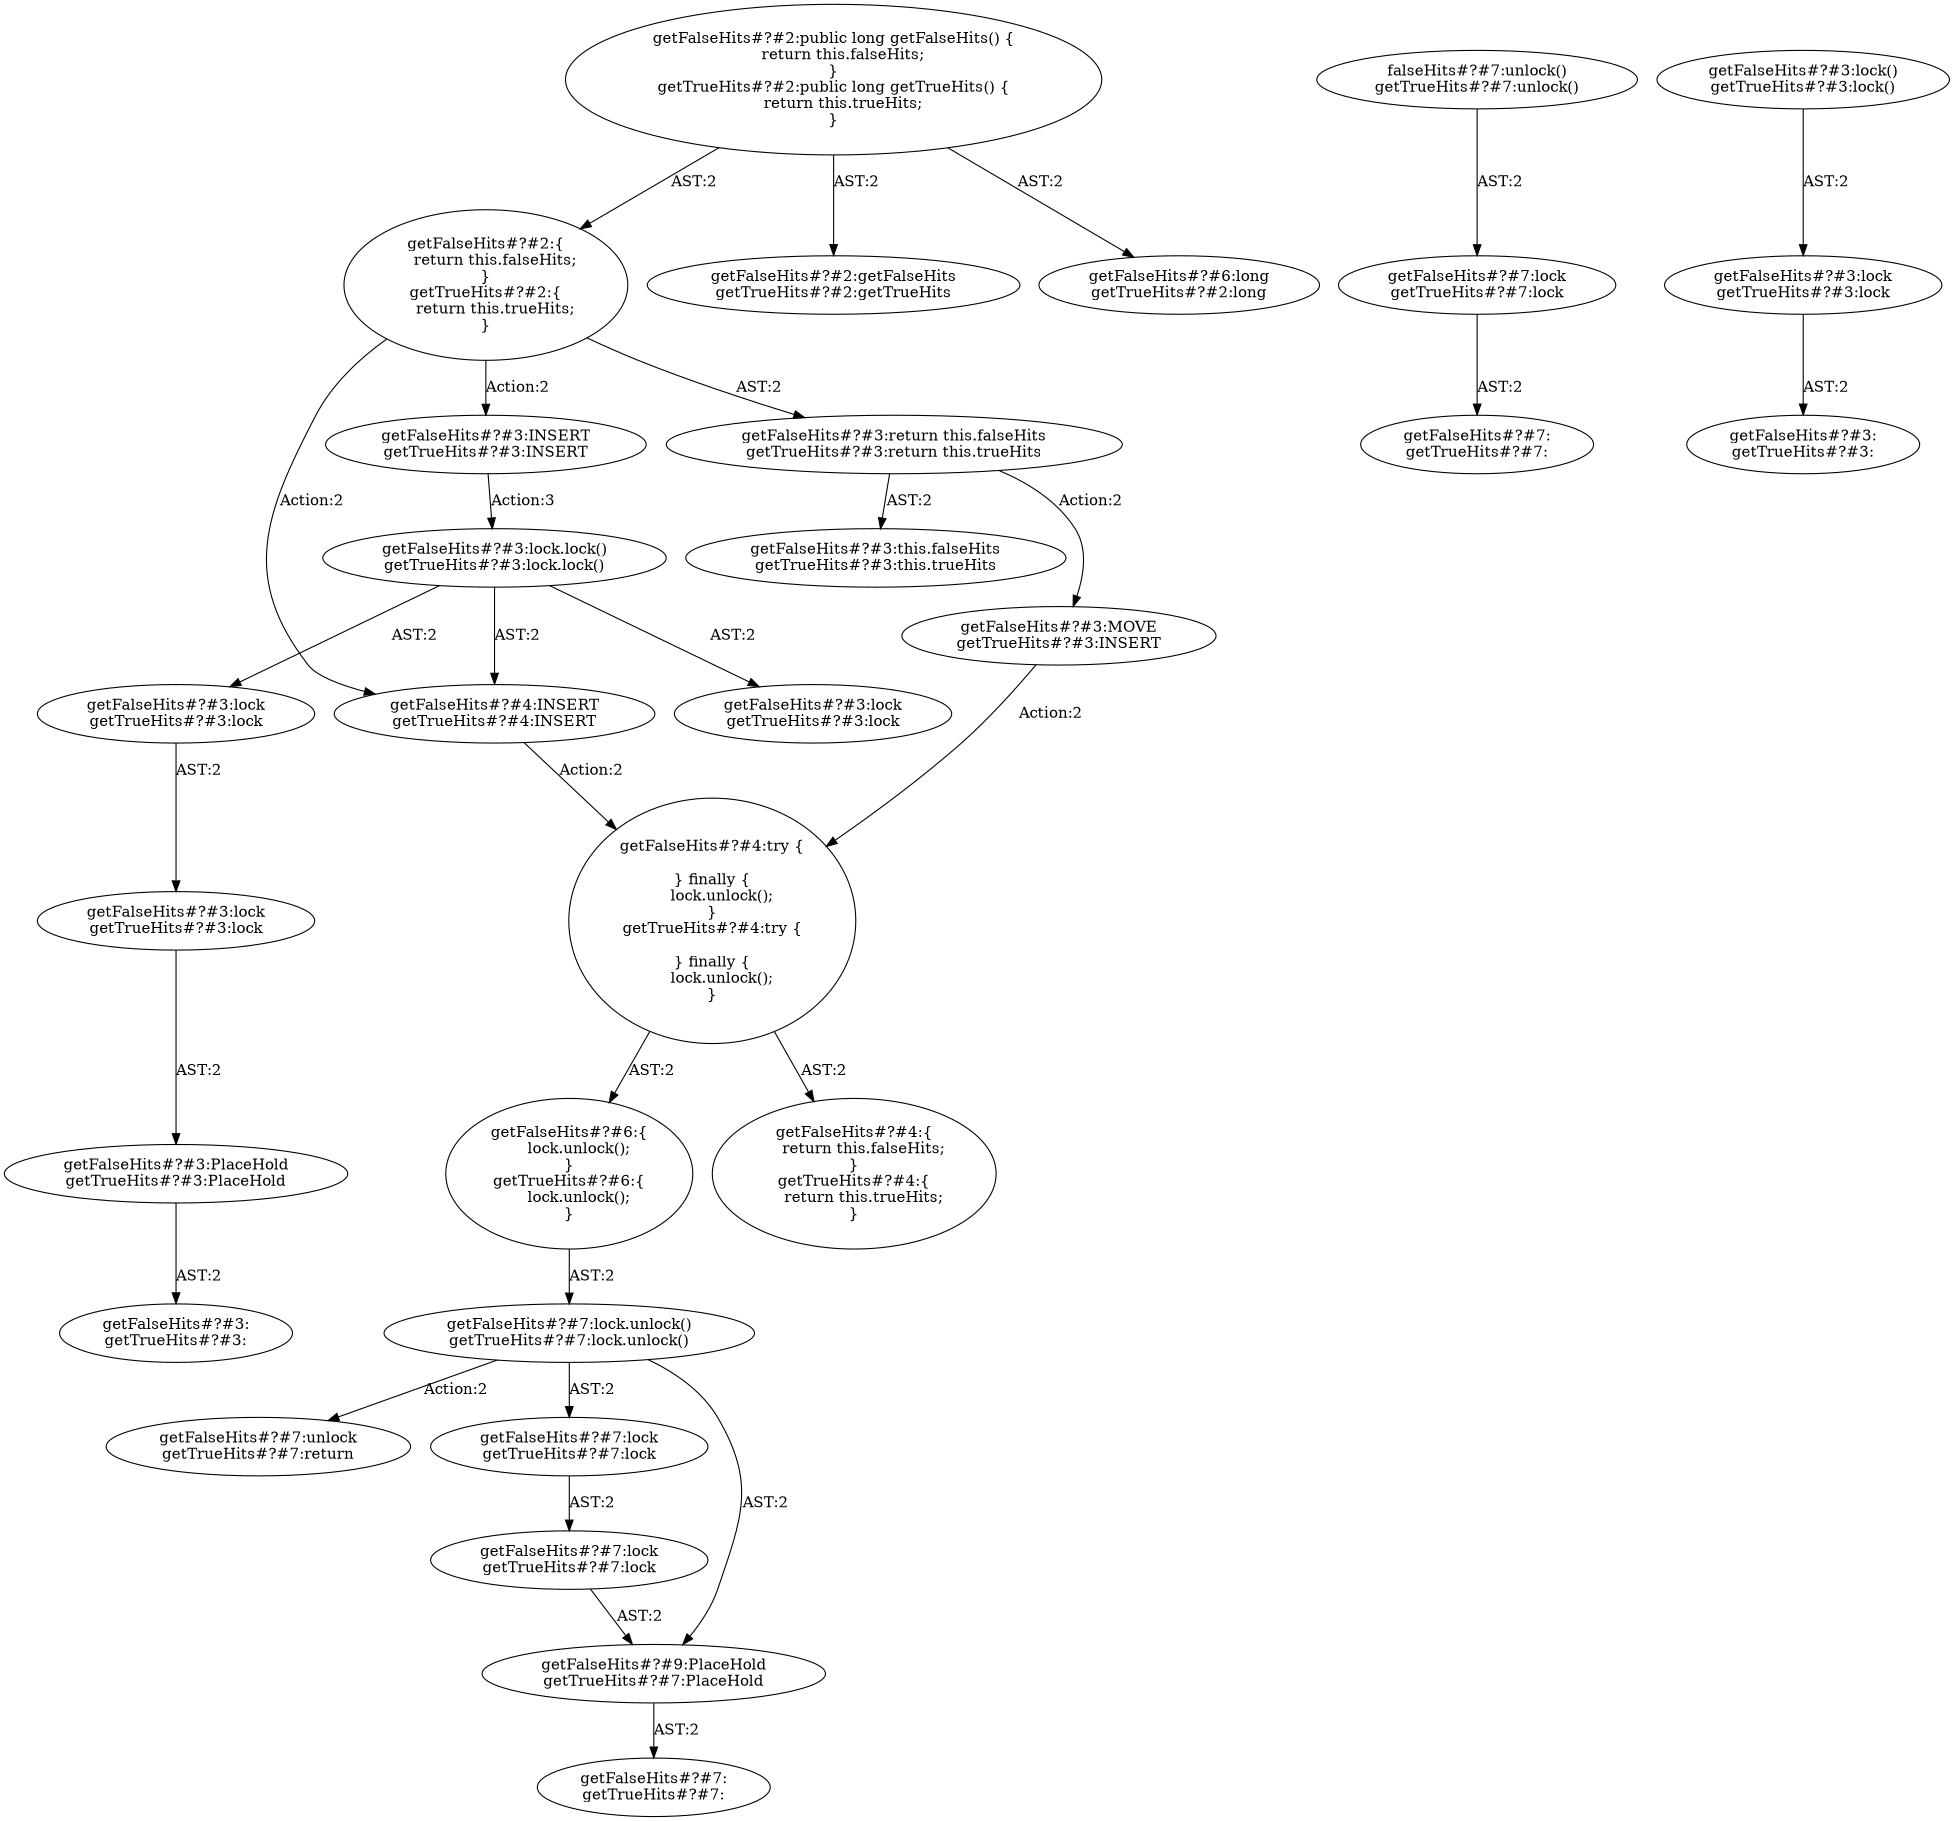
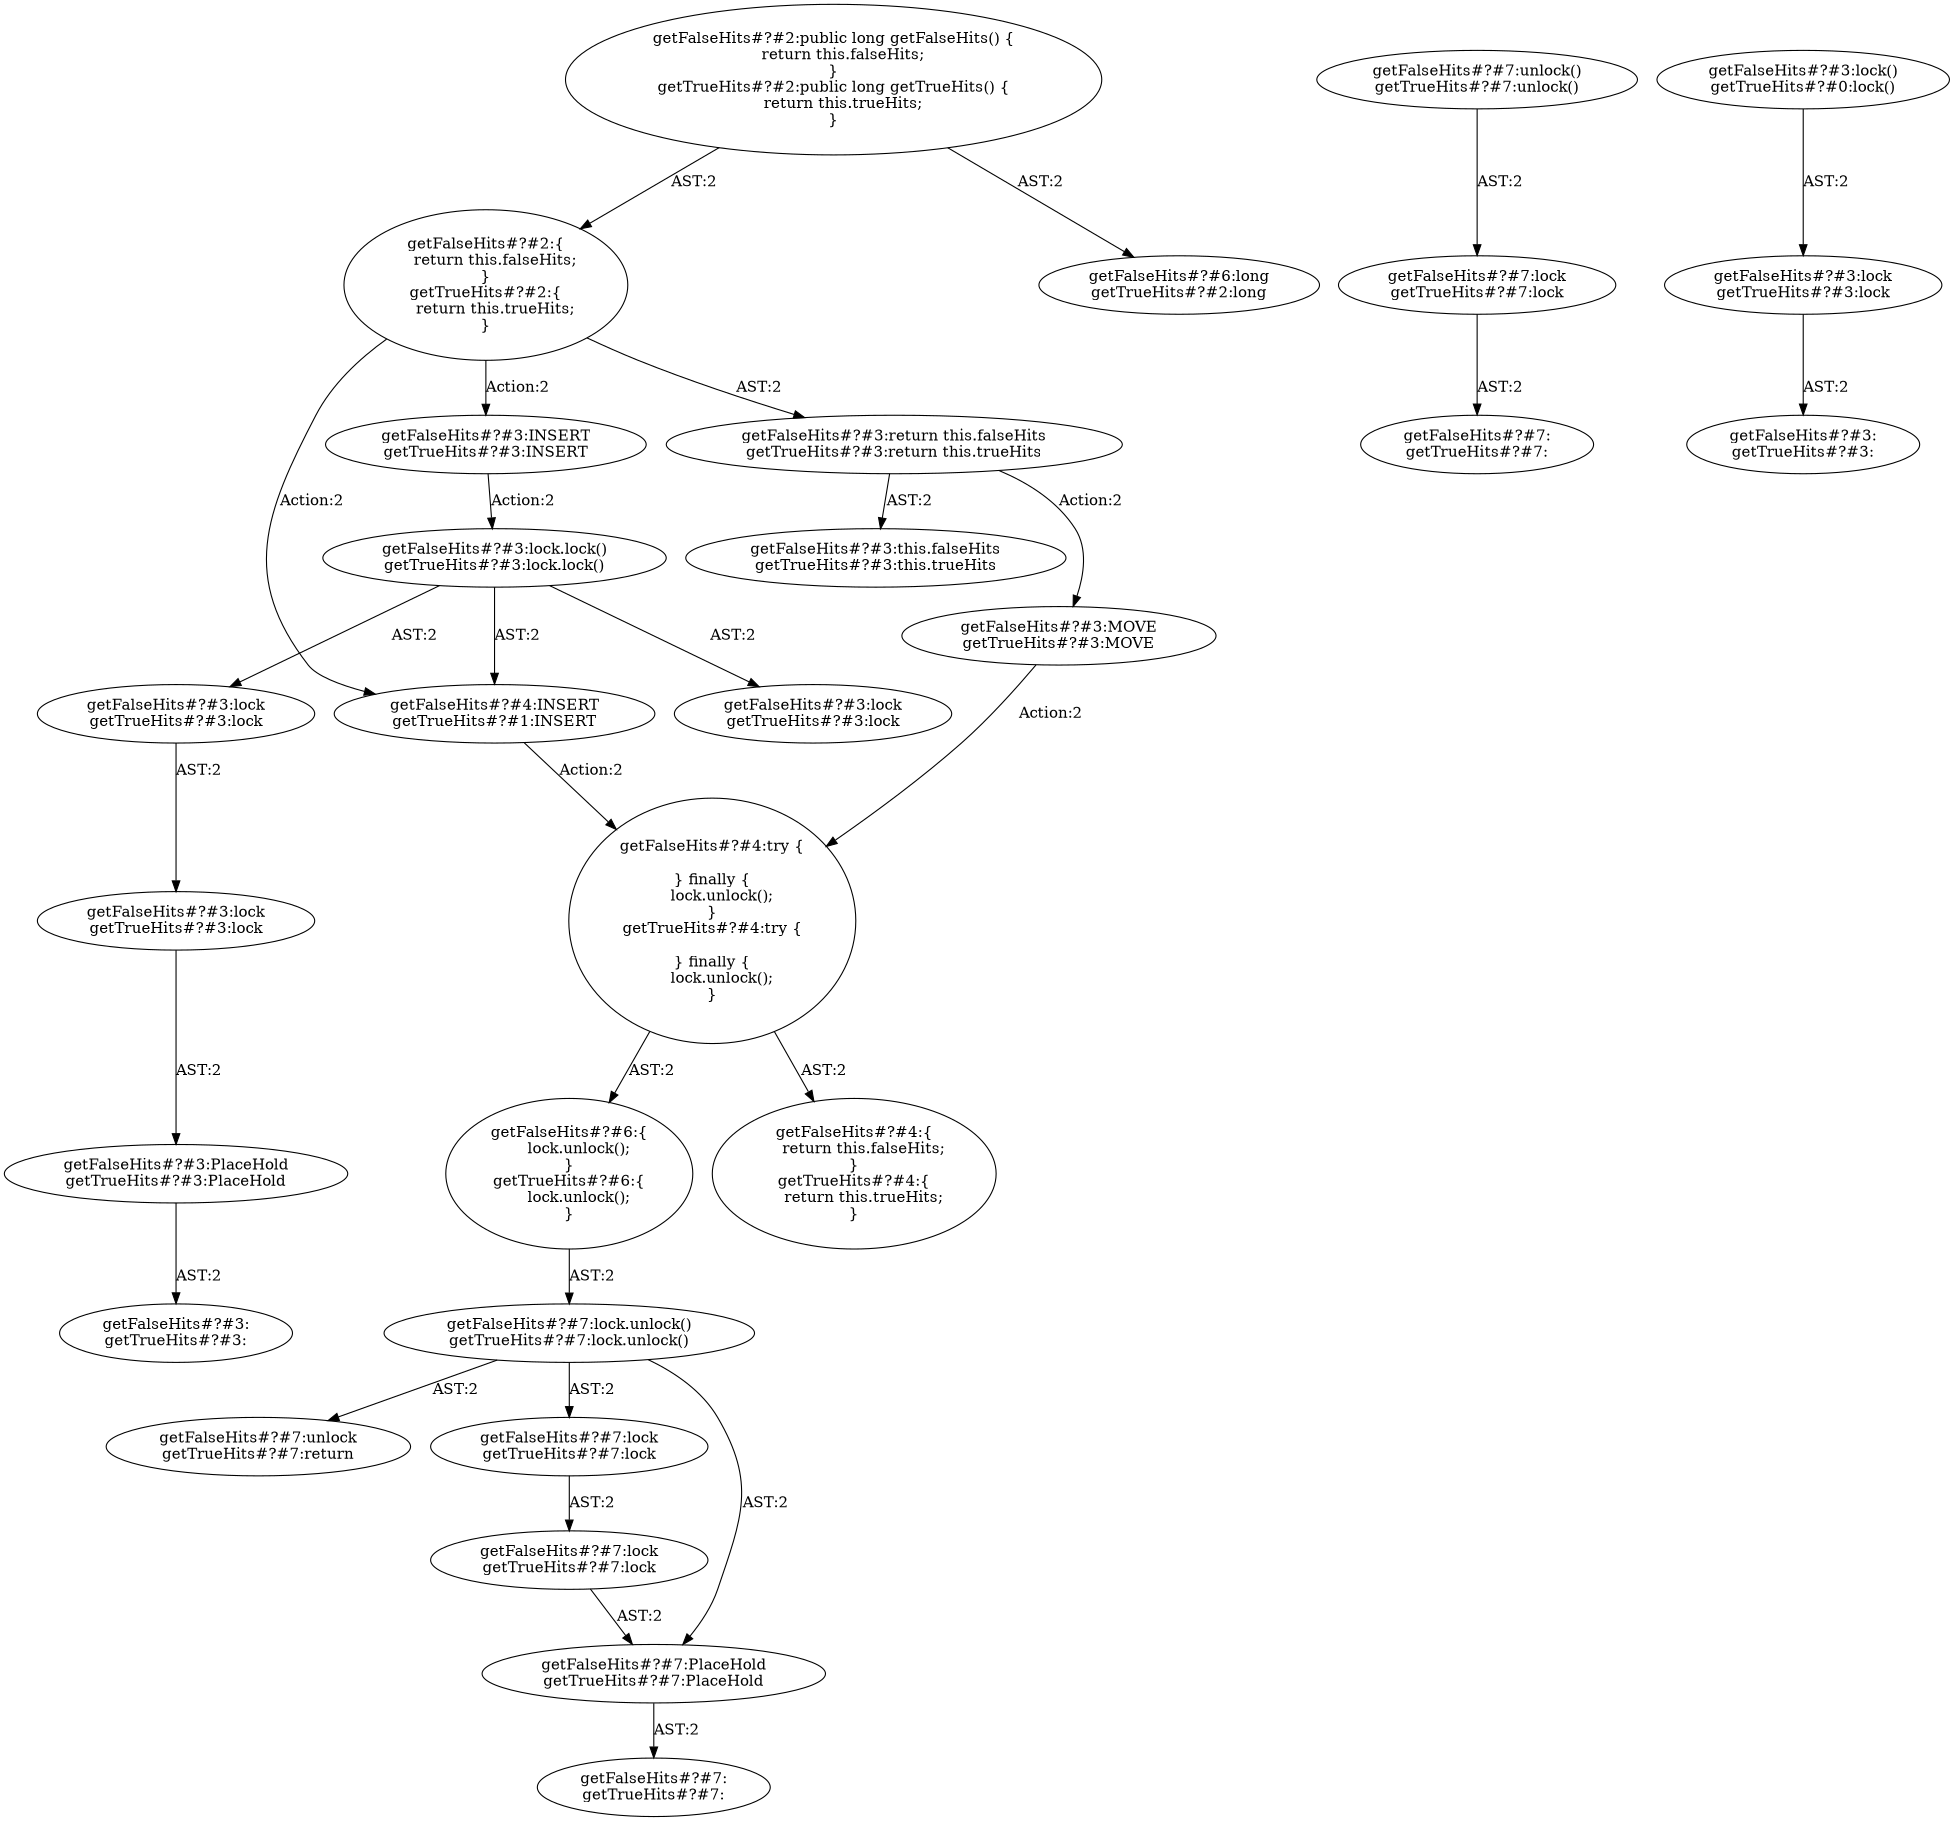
node "falseHits#?#7:unlock() getTrueHits#?#7:unlock()": label "falseHits#?#7:unlock() getTrueHits#?#7:unlock()" -> "getFalseHits#?#7:unlock() getTrueHits#?#7:unlock()"
node "getFalseHits#?#3:lock() getTrueHits#?#3:lock()": label "getFalseHits#?#3:lock() getTrueHits#?#3:lock()" -> "getFalseHits#?#3:lock() getTrueHits#?#0:lock()"
node "getFalseHits#?#2:getFalseHits getTrueHits#?#2:getTrueHits": removed
edge "getFalseHits#?#3:INSERT getTrueHits#?#3:INSERT" -> "getFalseHits#?#3:lock.lock() getTrueHits#?#3:lock.lock()": label "Action:3" -> "Action:2"
node "getFalseHits#?#3:MOVE getTrueHits#?#3:INSERT": label "getFalseHits#?#3:MOVE getTrueHits#?#3:INSERT" -> "getFalseHits#?#3:MOVE getTrueHits#?#3:MOVE"
node "getFalseHits#?#4:INSERT getTrueHits#?#4:INSERT": label "getFalseHits#?#4:INSERT getTrueHits#?#4:INSERT" -> "getFalseHits#?#4:INSERT getTrueHits#?#1:INSERT"
edge "getFalseHits#?#7:lock.unlock() getTrueHits#?#7:lock.unlock()" -> "getFalseHits#?#7:unlock getTrueHits#?#7:return": label "Action:2" -> "AST:2"
node "getFalseHits#?#9:PlaceHold getTrueHits#?#7:PlaceHold": label "getFalseHits#?#9:PlaceHold getTrueHits#?#7:PlaceHold" -> "getFalseHits#?#7:PlaceHold getTrueHits#?#7:PlaceHold"
